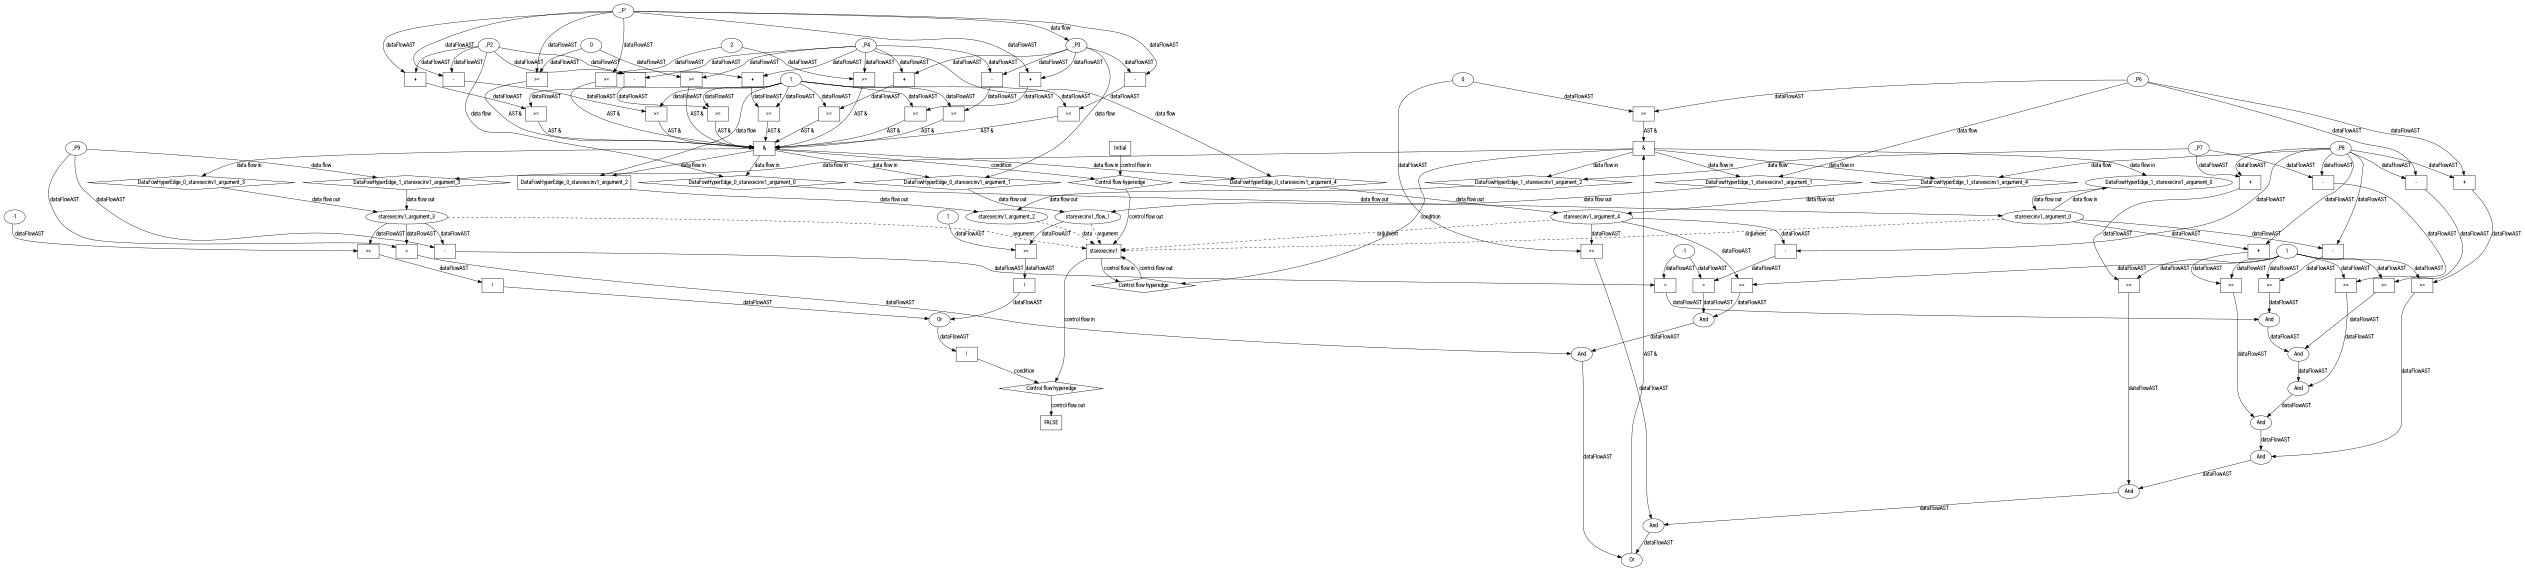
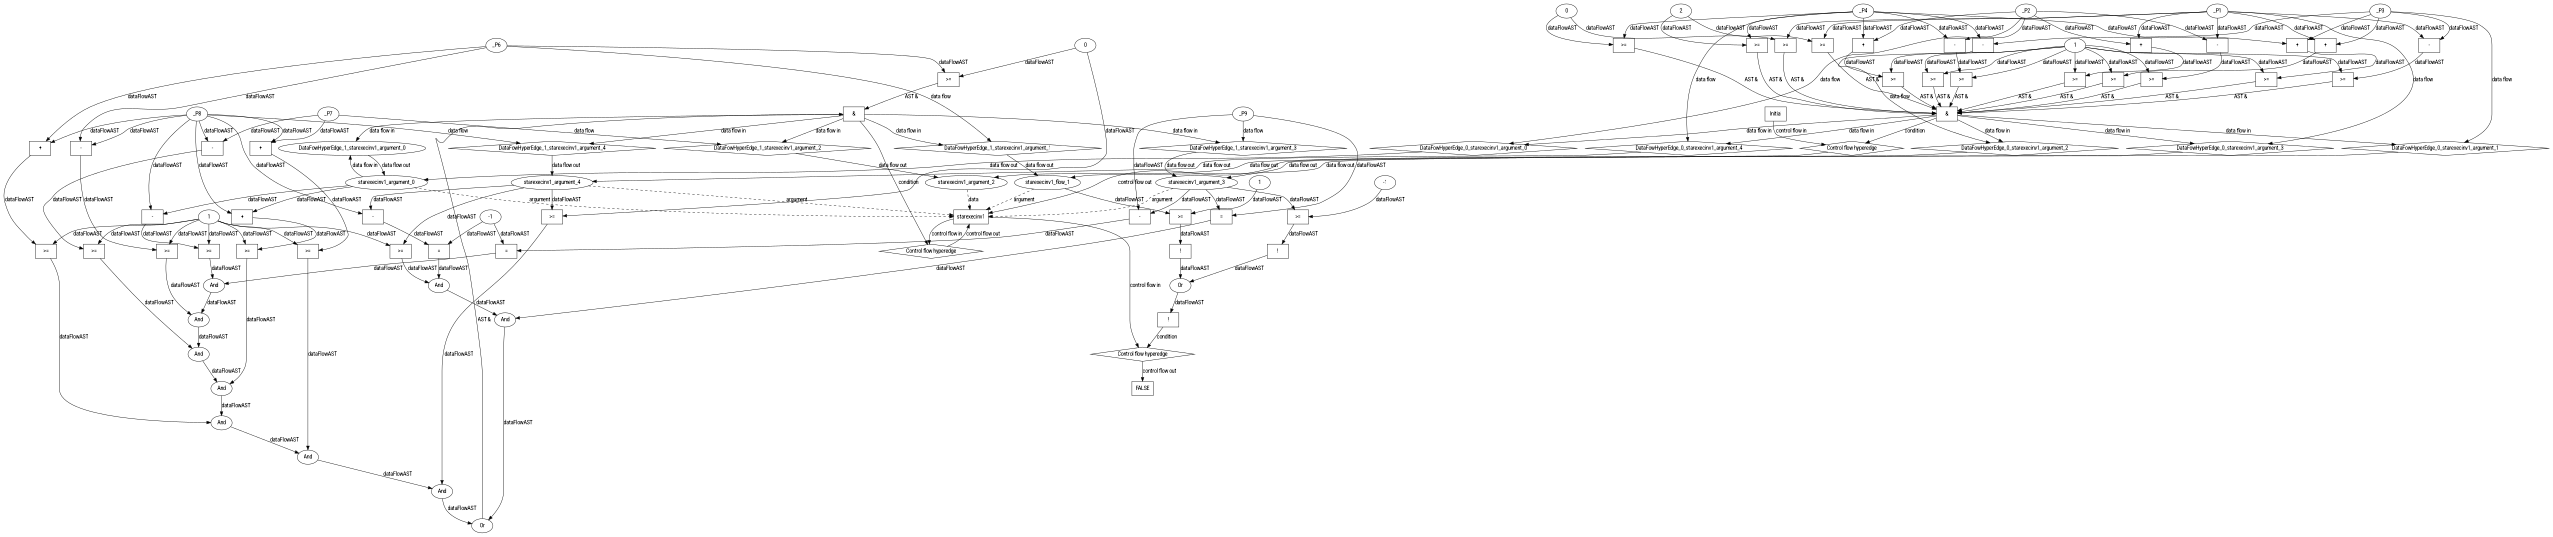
edge "_P1" -> "_P3": now "_P1" -> "DataFowHyperEdge_0_starexecinv1_argument_3"
node "DataFowHyperEdge_0_starexecinv1_argument_2": shape box -> diamond
